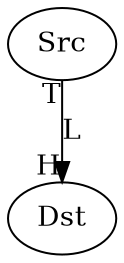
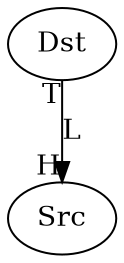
edge "Src" -> "Dst": reversed
